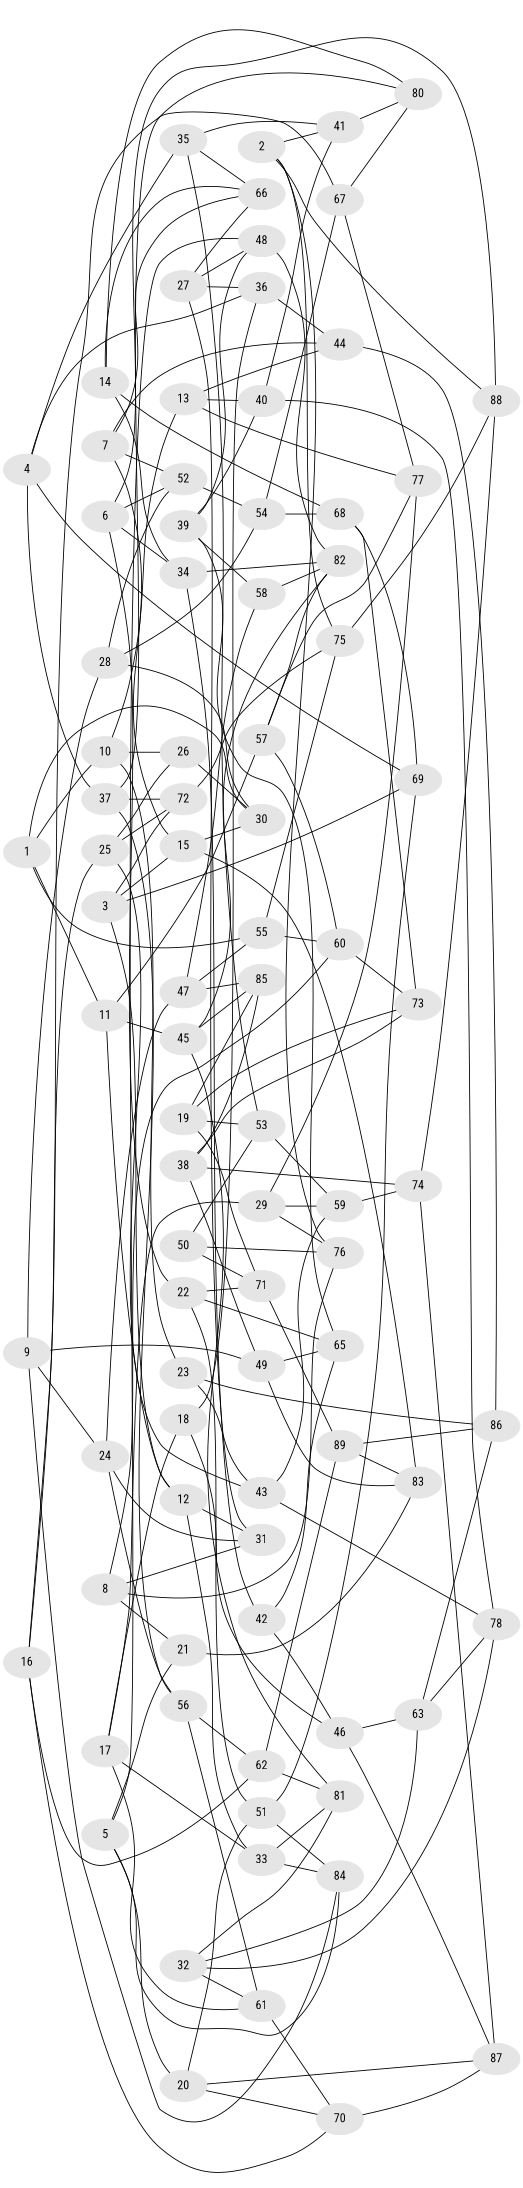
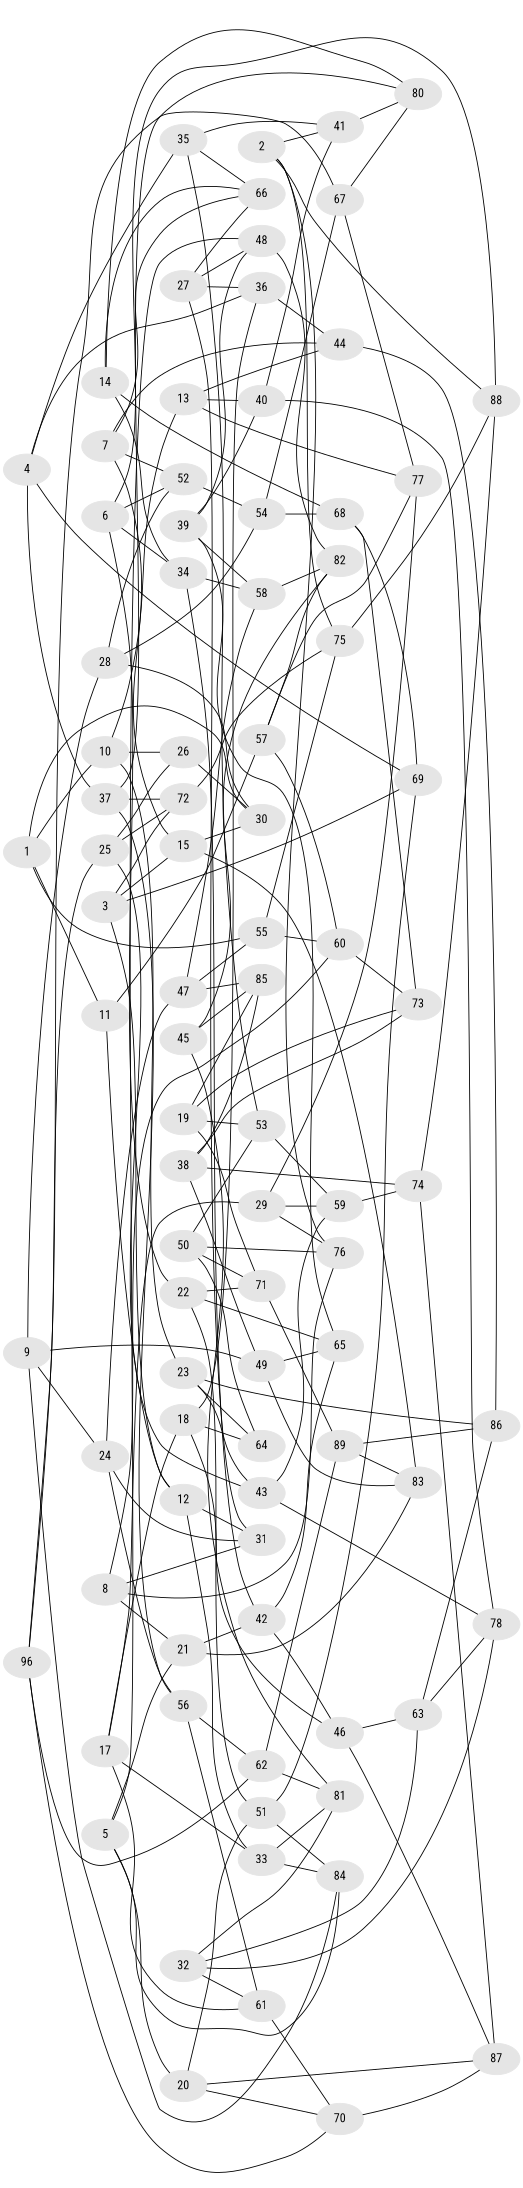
edge "82" -- "34": now "58" -- "34"
edge "11" -- "45": removed
node "64": added
edge "42" -- "21": added
node "16": label "16" -> "96"
